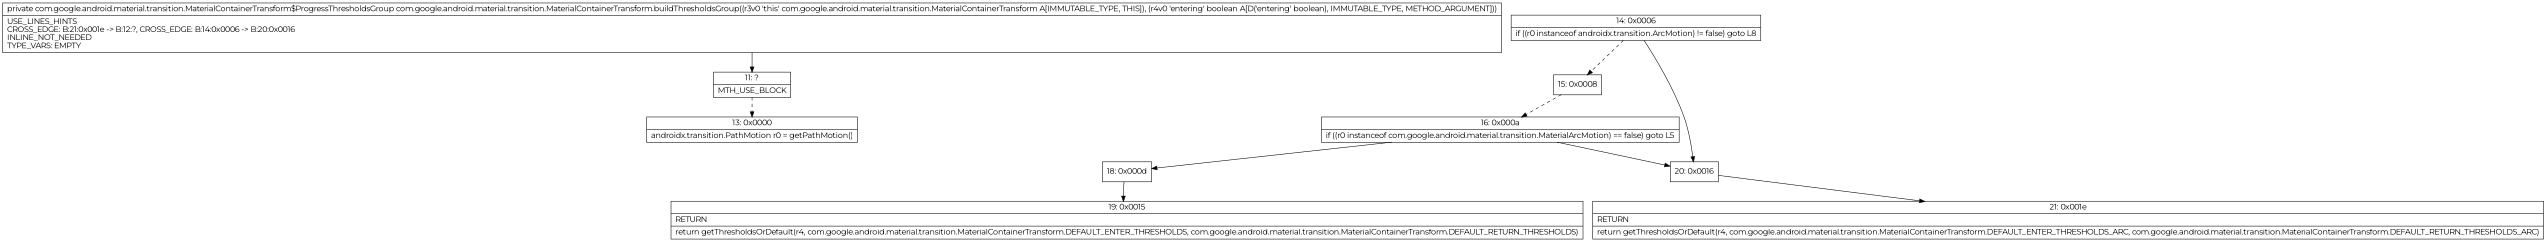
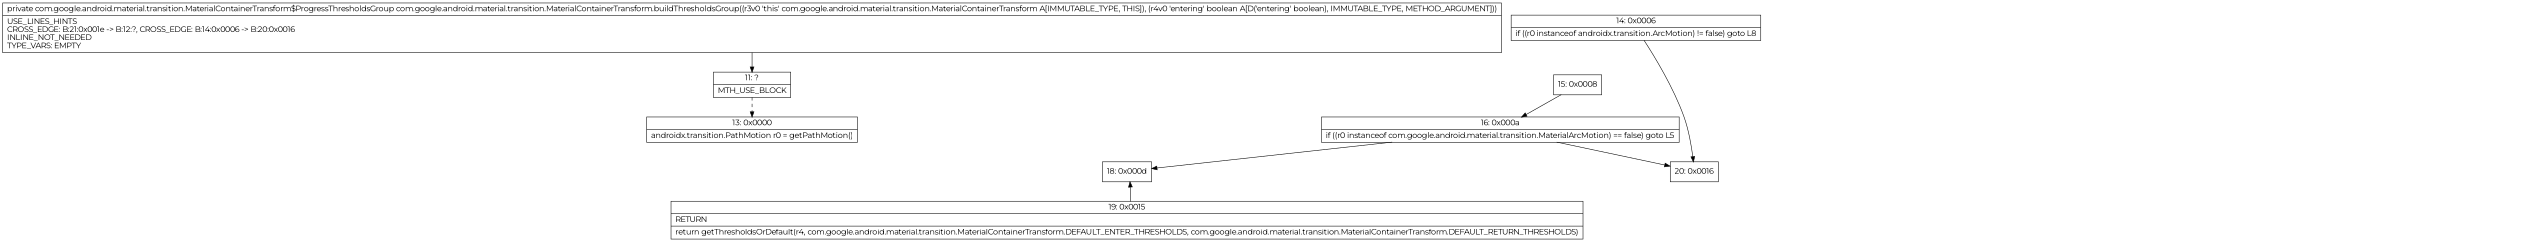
edge "14: 0x0006" -> "15: 0x0008": removed
edge "15: 0x0008" -> "16: 0x000a": style dashed -> solid
edge "18: 0x000d" -> "19: 0x0015": reversed
node "21: 0x001e": removed
